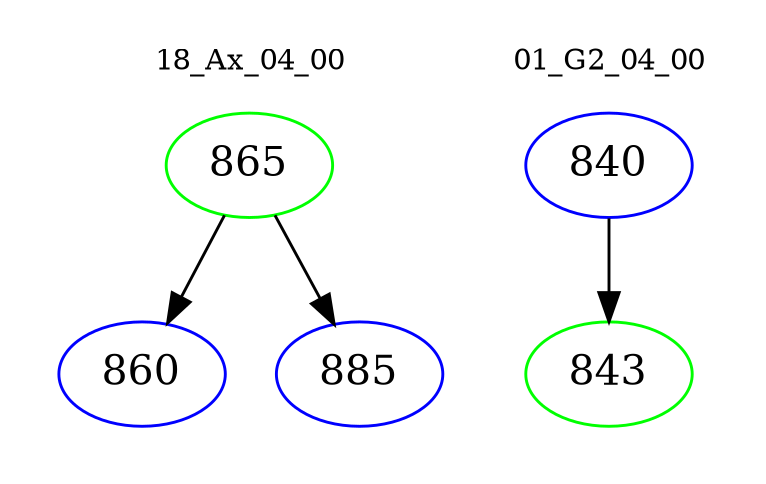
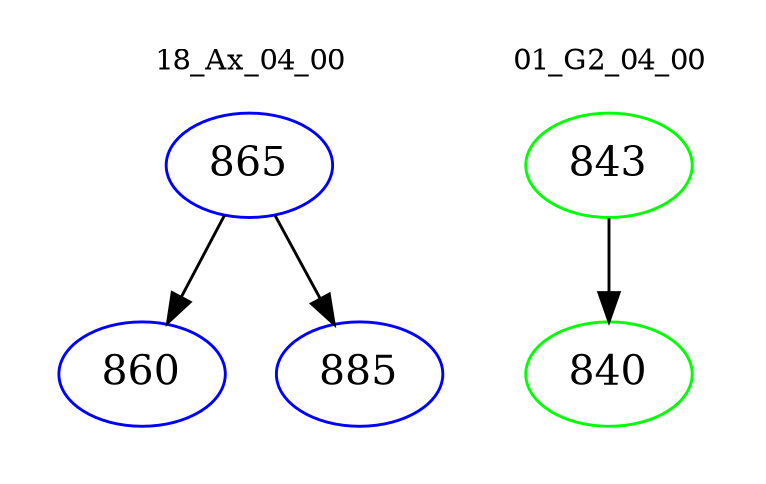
node "865": color green -> blue
node "840": color blue -> green
edge "840" -> "843": reversed
